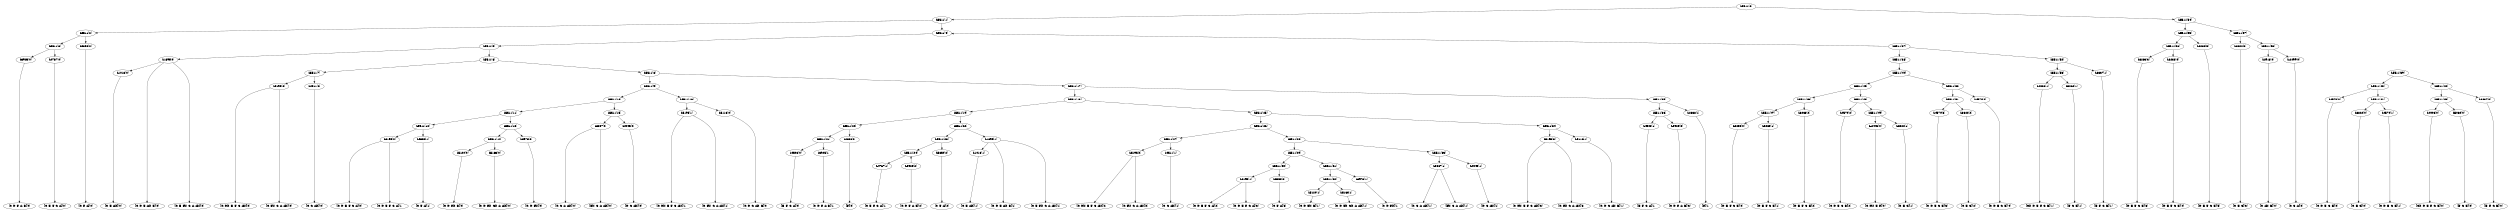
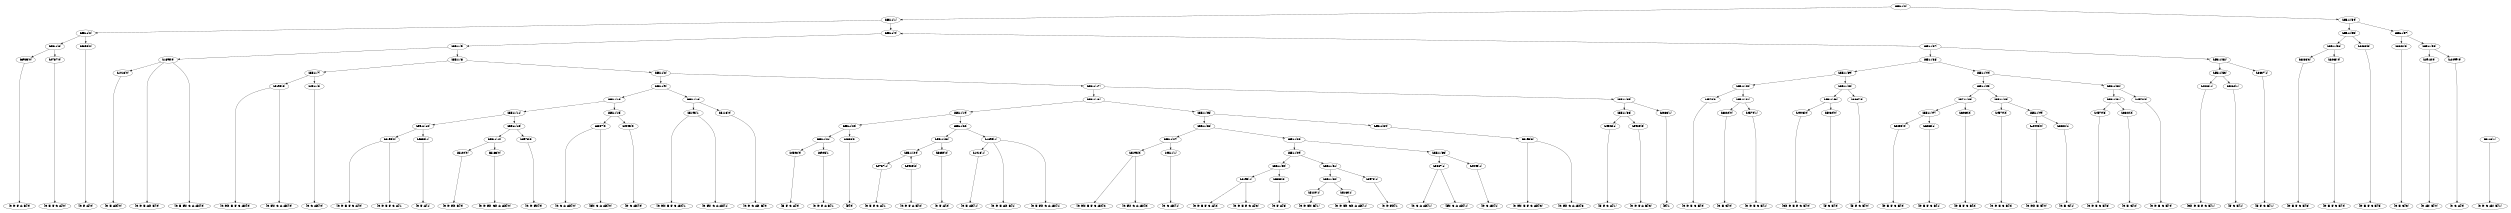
edge "L5511(38)" -> "L5511(39)": added
node "L5511(46)": label "L5511(46)" -> "L5711(46)"
edge "L5511(34)" -> "L5116(1)": removed
